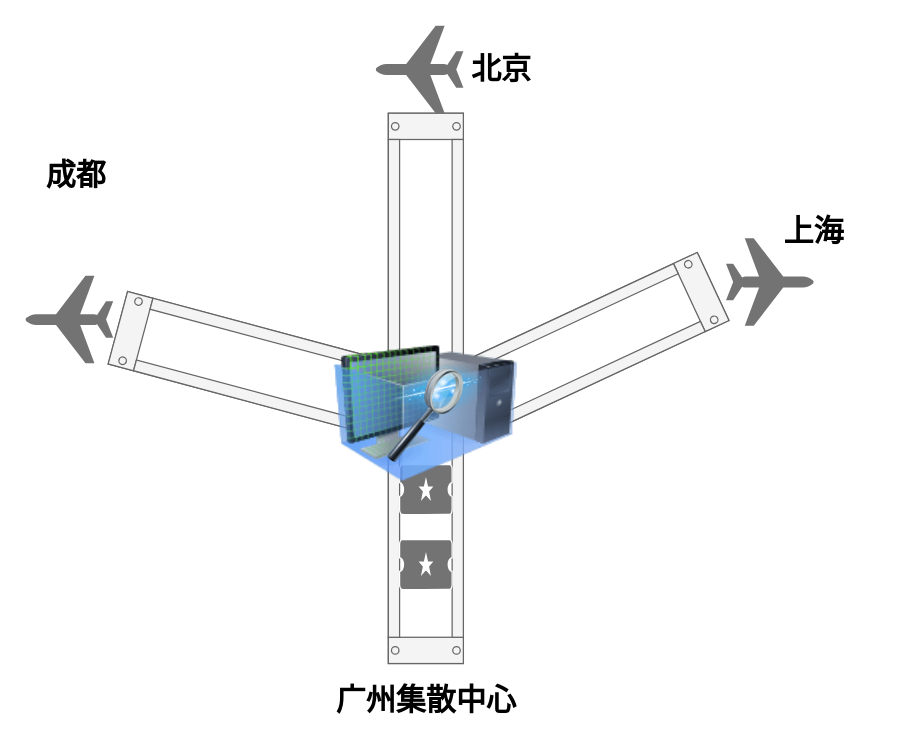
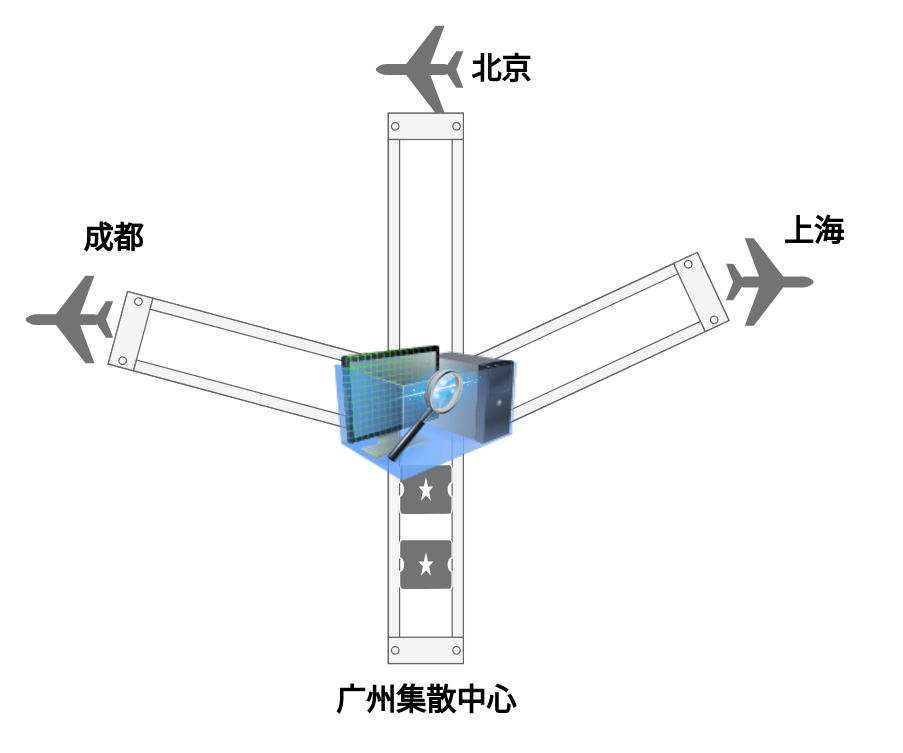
node "成都": moved (76, 176) -> (113, 238)
